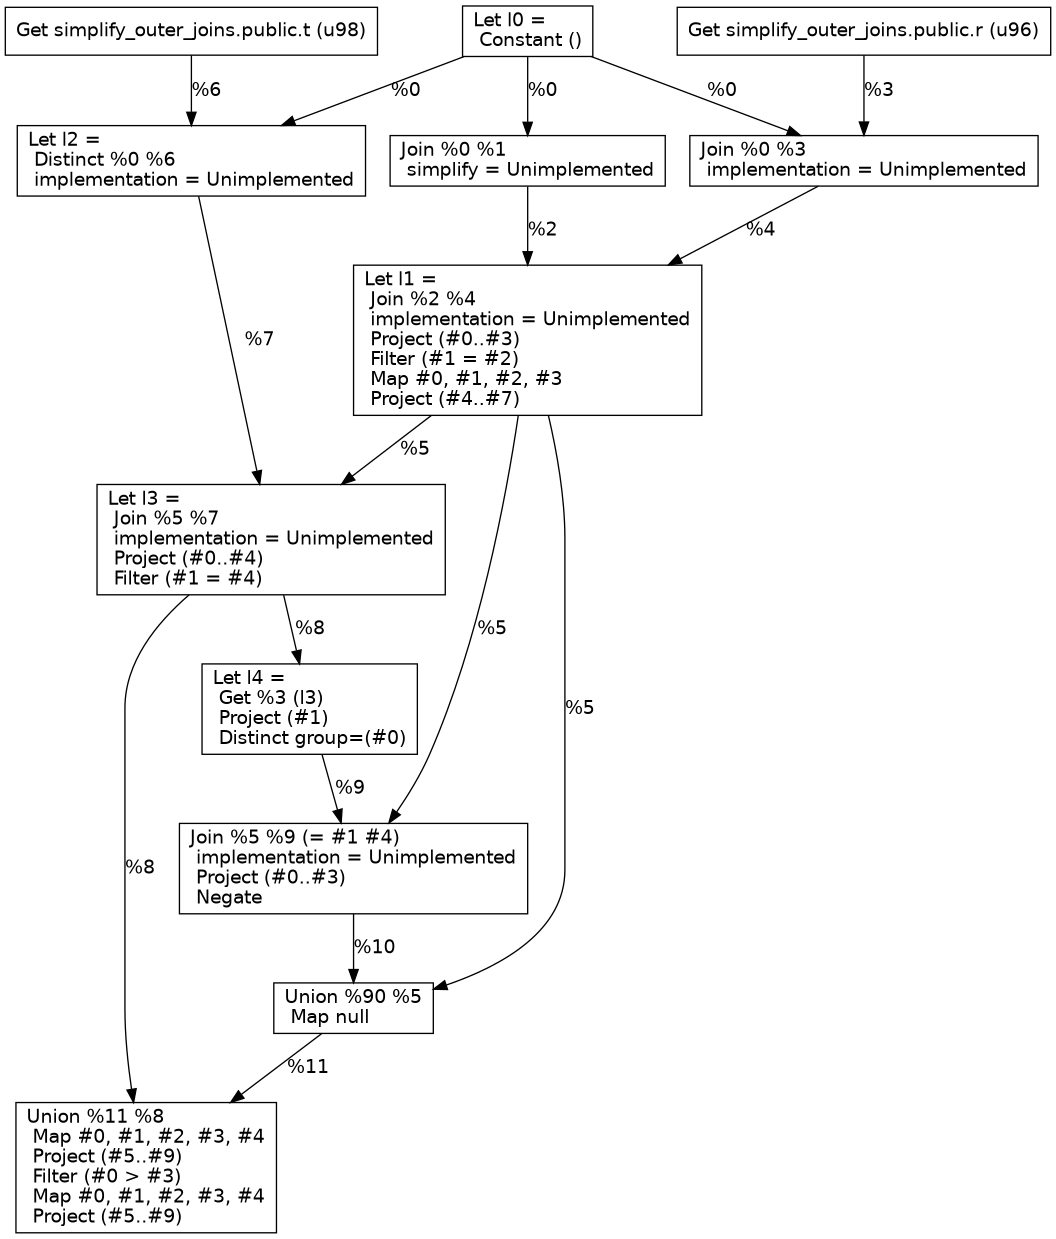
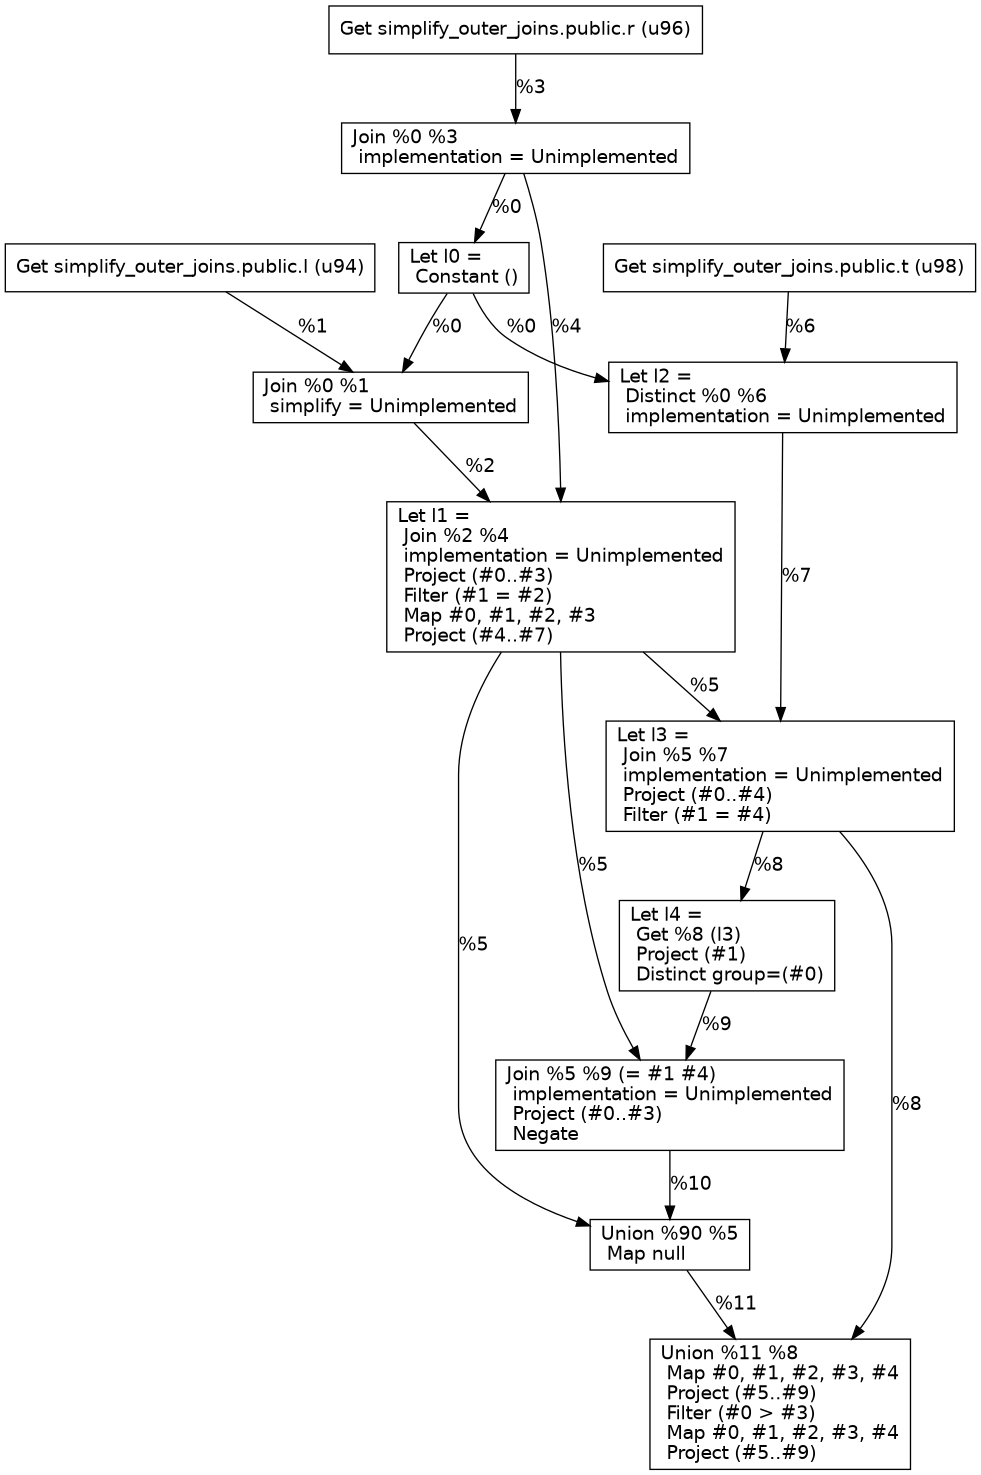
edge "Let l0 = Constant ()" -> "Join %0 %3 implementation = Unimplemented": reversed
node "Get simplify_outer_joins.public.l (u94)": added
node "Let l4 = Get %3 (l3) Project (#1) Distinct group=(#0)": label "Let l4 = Get %3 (l3) Project (#1) Distinct group=(#0)" -> "Let l4 = Get %8 (l3) Project (#1) Distinct group=(#0)"
